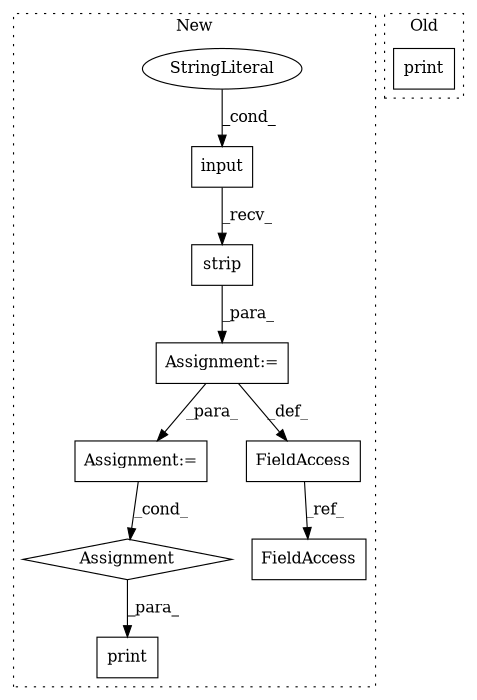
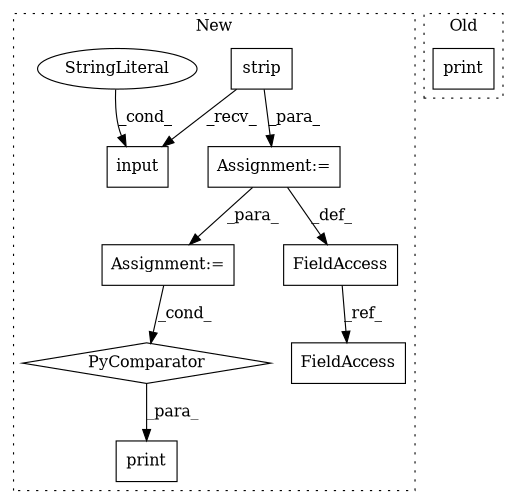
edge "input" -> "strip": reversed
node "Assignment": label "Assignment" -> "PyComparator"
